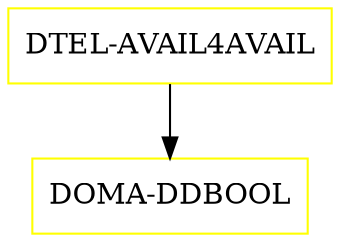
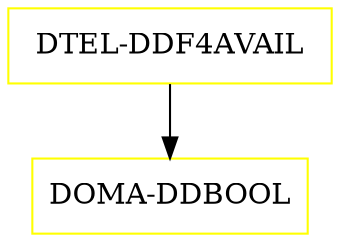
node "DTEL-AVAIL4AVAIL": label "DTEL-AVAIL4AVAIL" -> "DTEL-DDF4AVAIL"
